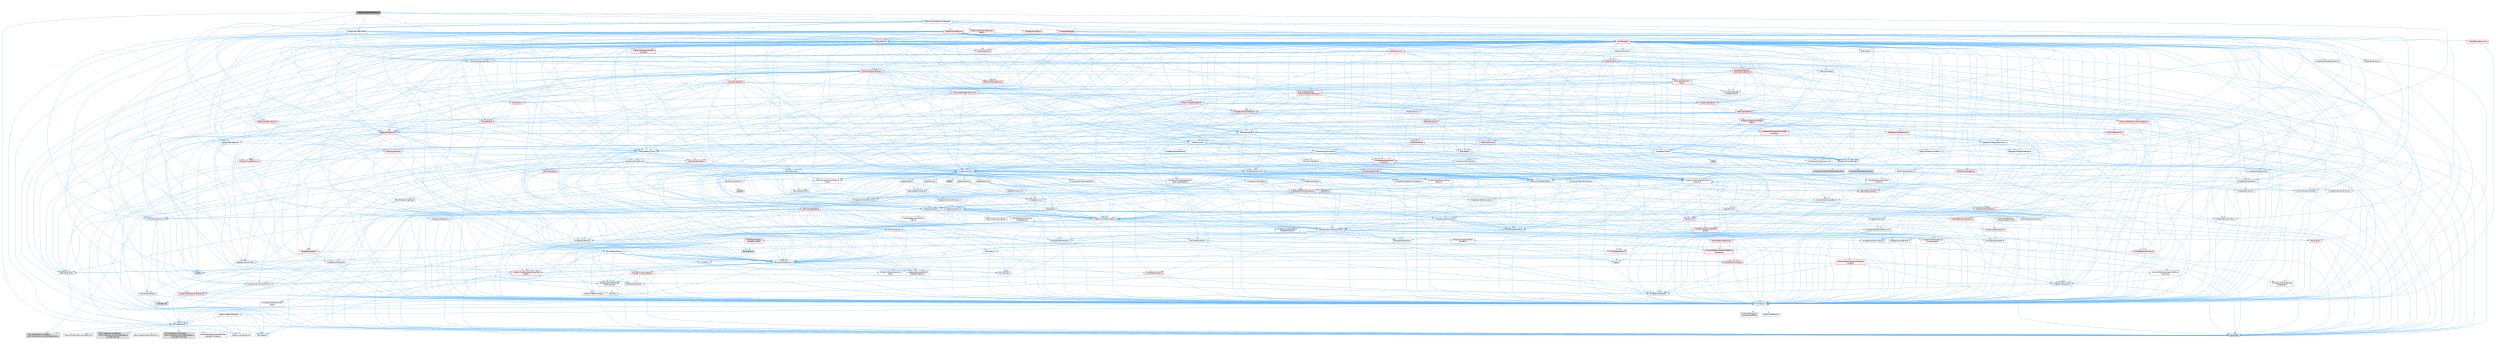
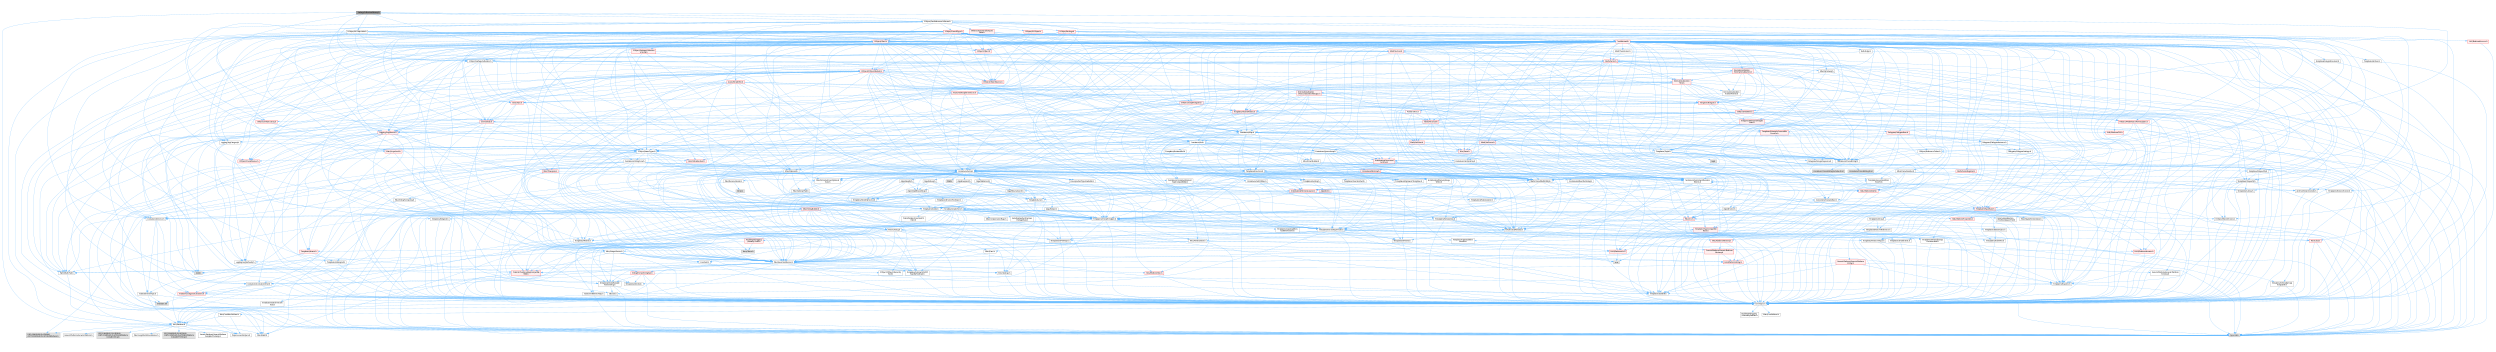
node "Templates/FunctionFwd.h": added
